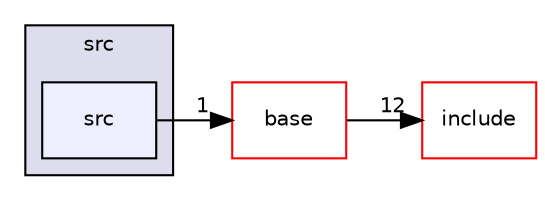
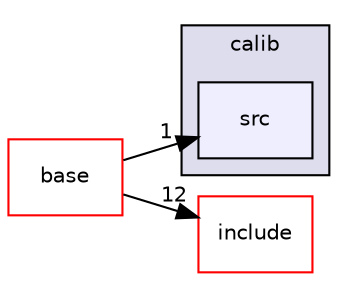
cluster "src": label "src" -> "calib"
edge "src" -> "base": reversed
